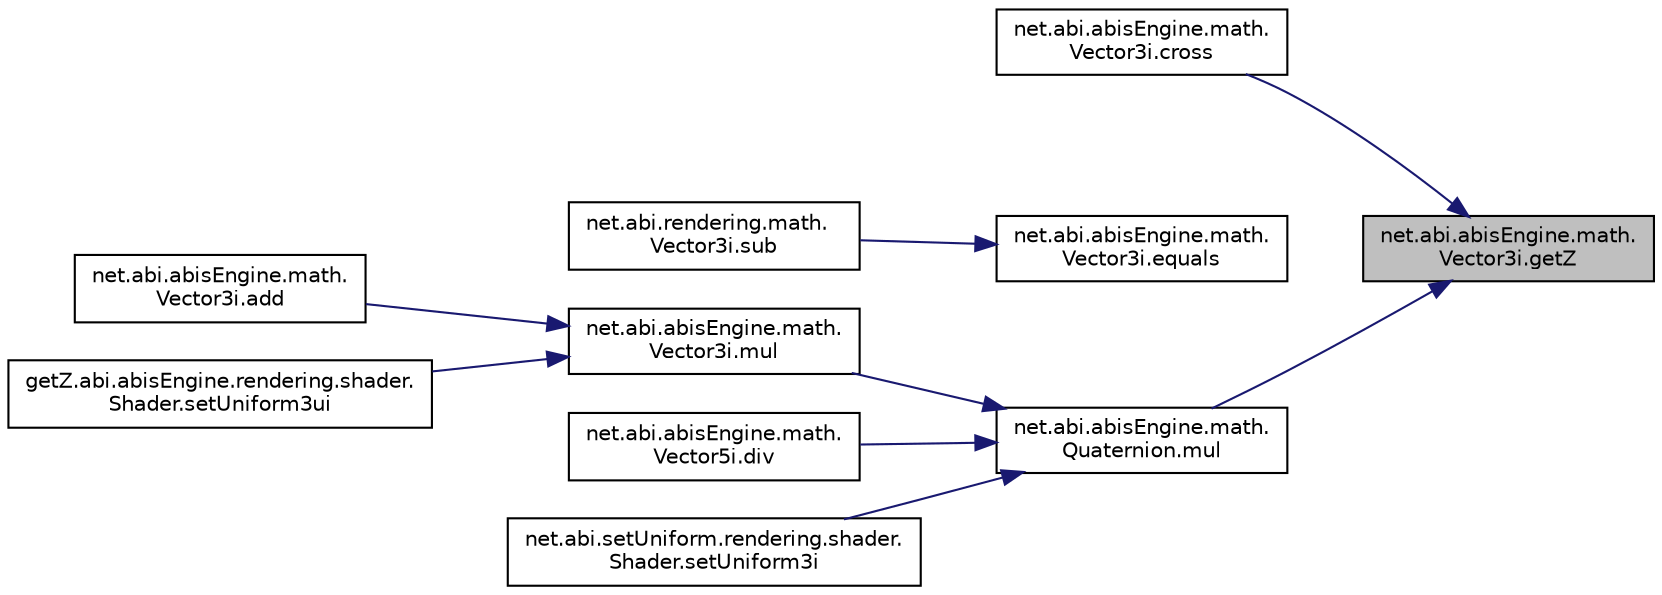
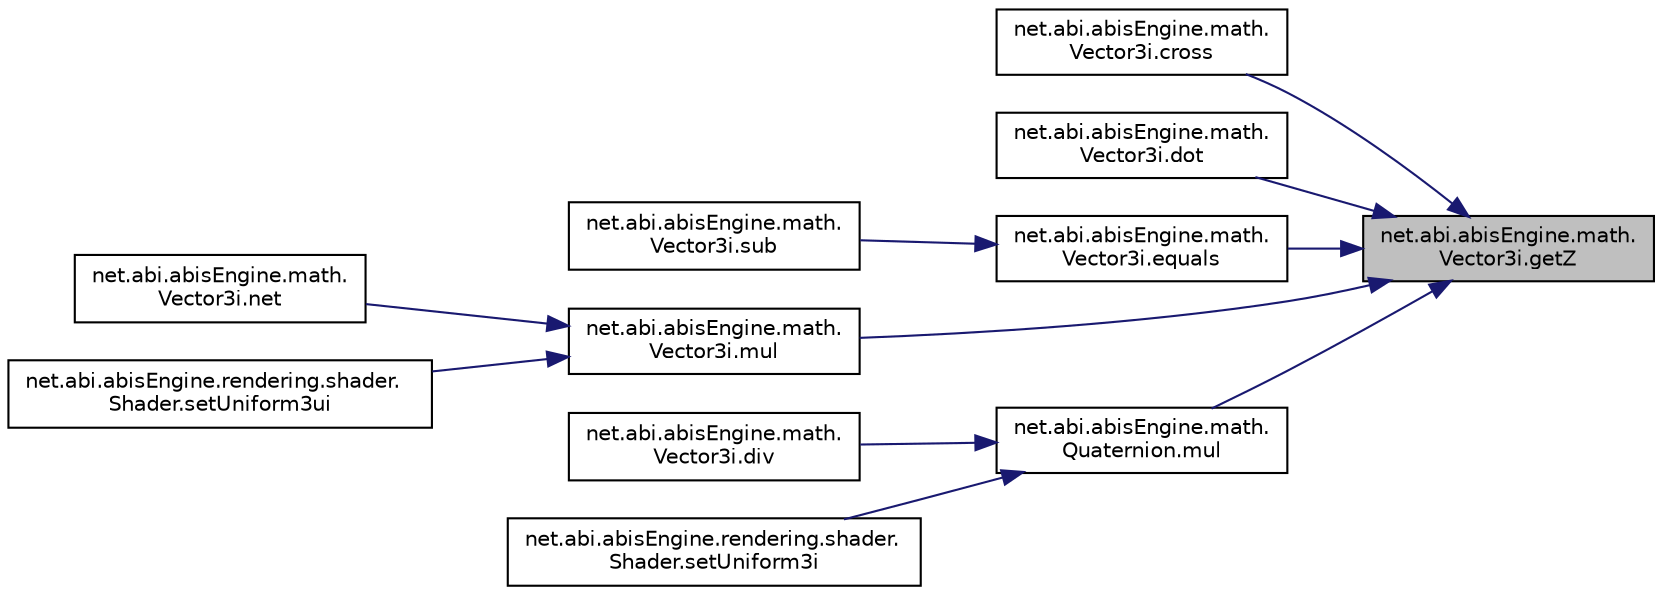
node "net.abi.abisEngine.math. Vector3i.dot": added
node "net.abi.rendering.math. Vector3i.sub": label "net.abi.rendering.math. Vector3i.sub" -> "net.abi.abisEngine.math. Vector3i.sub"
edge "net.abi.abisEngine.math. Vector3i.equals" -> "net.abi.abisEngine.math. Vector3i.getZ": added
node "net.abi.abisEngine.math. Vector3i.add": label "net.abi.abisEngine.math. Vector3i.add" -> "net.abi.abisEngine.math. Vector3i.net"
edge "net.abi.abisEngine.math. Vector3i.mul" -> "net.abi.abisEngine.math. Quaternion.mul": now "net.abi.abisEngine.math. Vector3i.mul" -> "net.abi.abisEngine.math. Vector3i.getZ"
node "getZ.abi.abisEngine.rendering.shader. Shader.setUniform3ui": label "getZ.abi.abisEngine.rendering.shader. Shader.setUniform3ui" -> "net.abi.abisEngine.rendering.shader. Shader.setUniform3ui"
node "net.abi.abisEngine.math. Vector5i.div": label "net.abi.abisEngine.math. Vector5i.div" -> "net.abi.abisEngine.math. Vector3i.div"
node "net.abi.setUniform.rendering.shader. Shader.setUniform3i": label "net.abi.setUniform.rendering.shader. Shader.setUniform3i" -> "net.abi.abisEngine.rendering.shader. Shader.setUniform3i"
